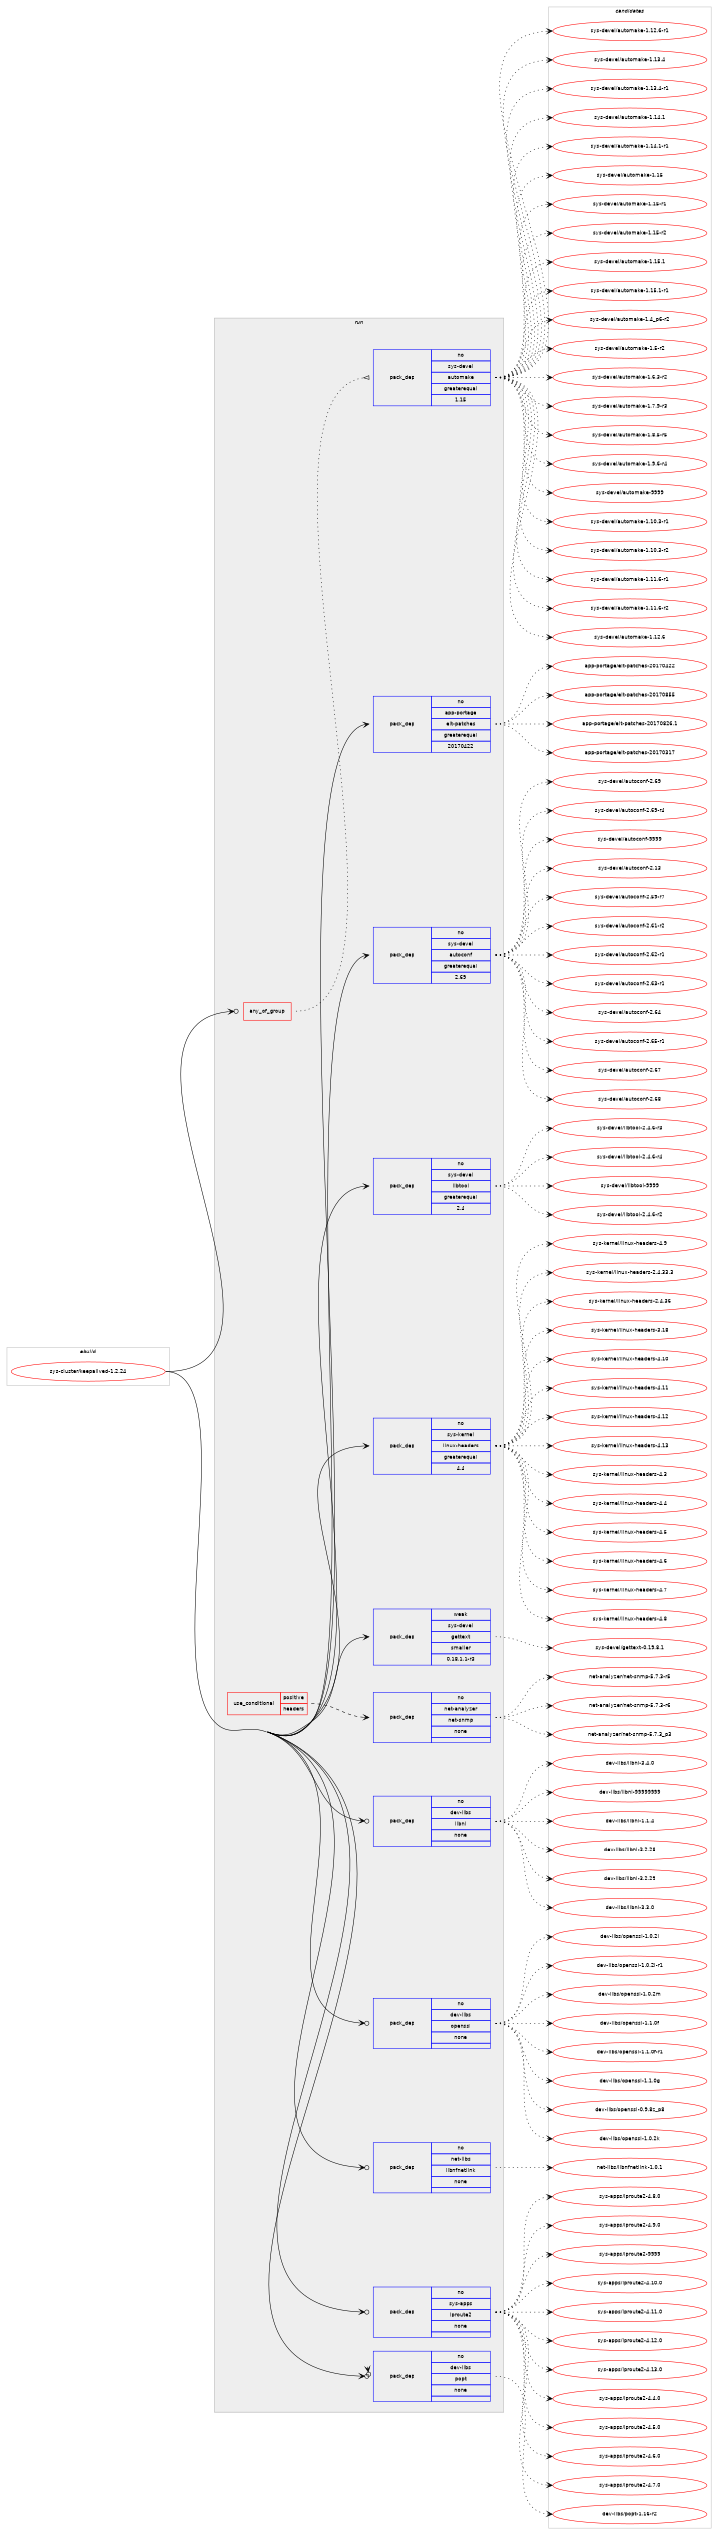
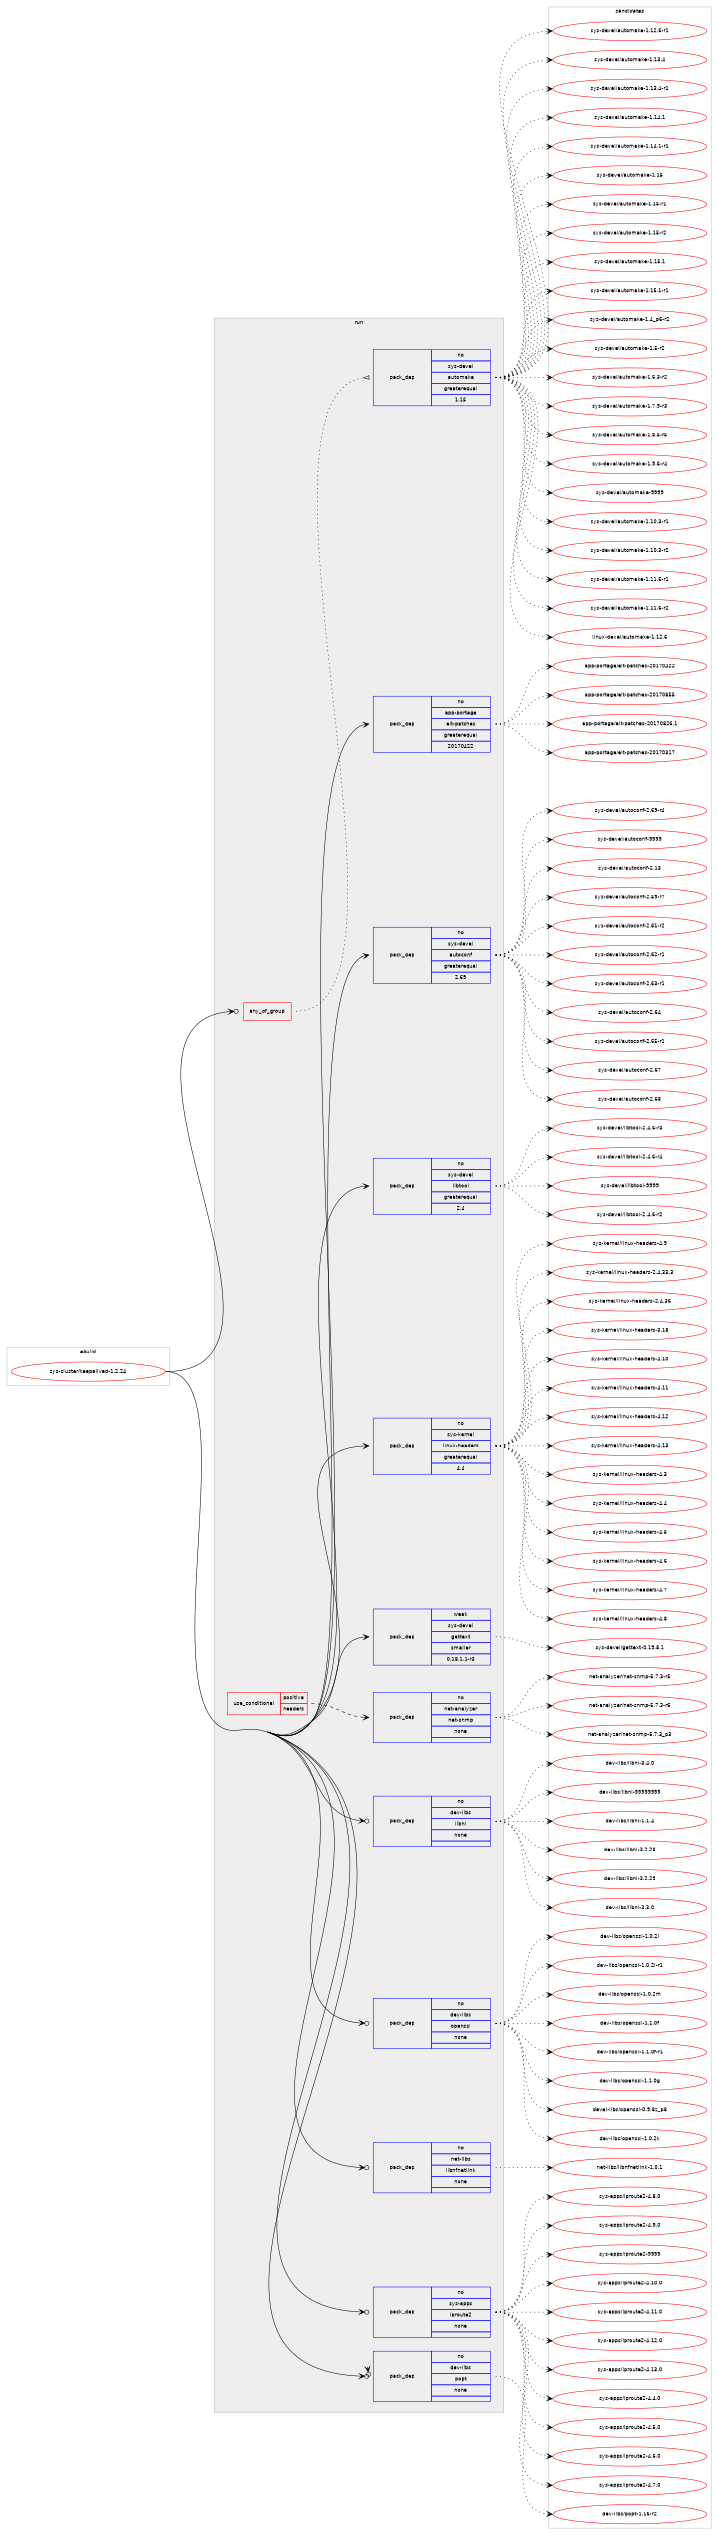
node "sys-devel/automake-1.12.6": label "sys-devel/automake-1.12.6" -> "linux-devel/automake-1.12.6"
node "sys-devel/autoconf-2.69": removed
node "dev-libs/openssl-0.9.8z_p8": label "dev-libs/openssl-0.9.8z_p8" -> "devel-libs/openssl-0.9.8z_p8"
